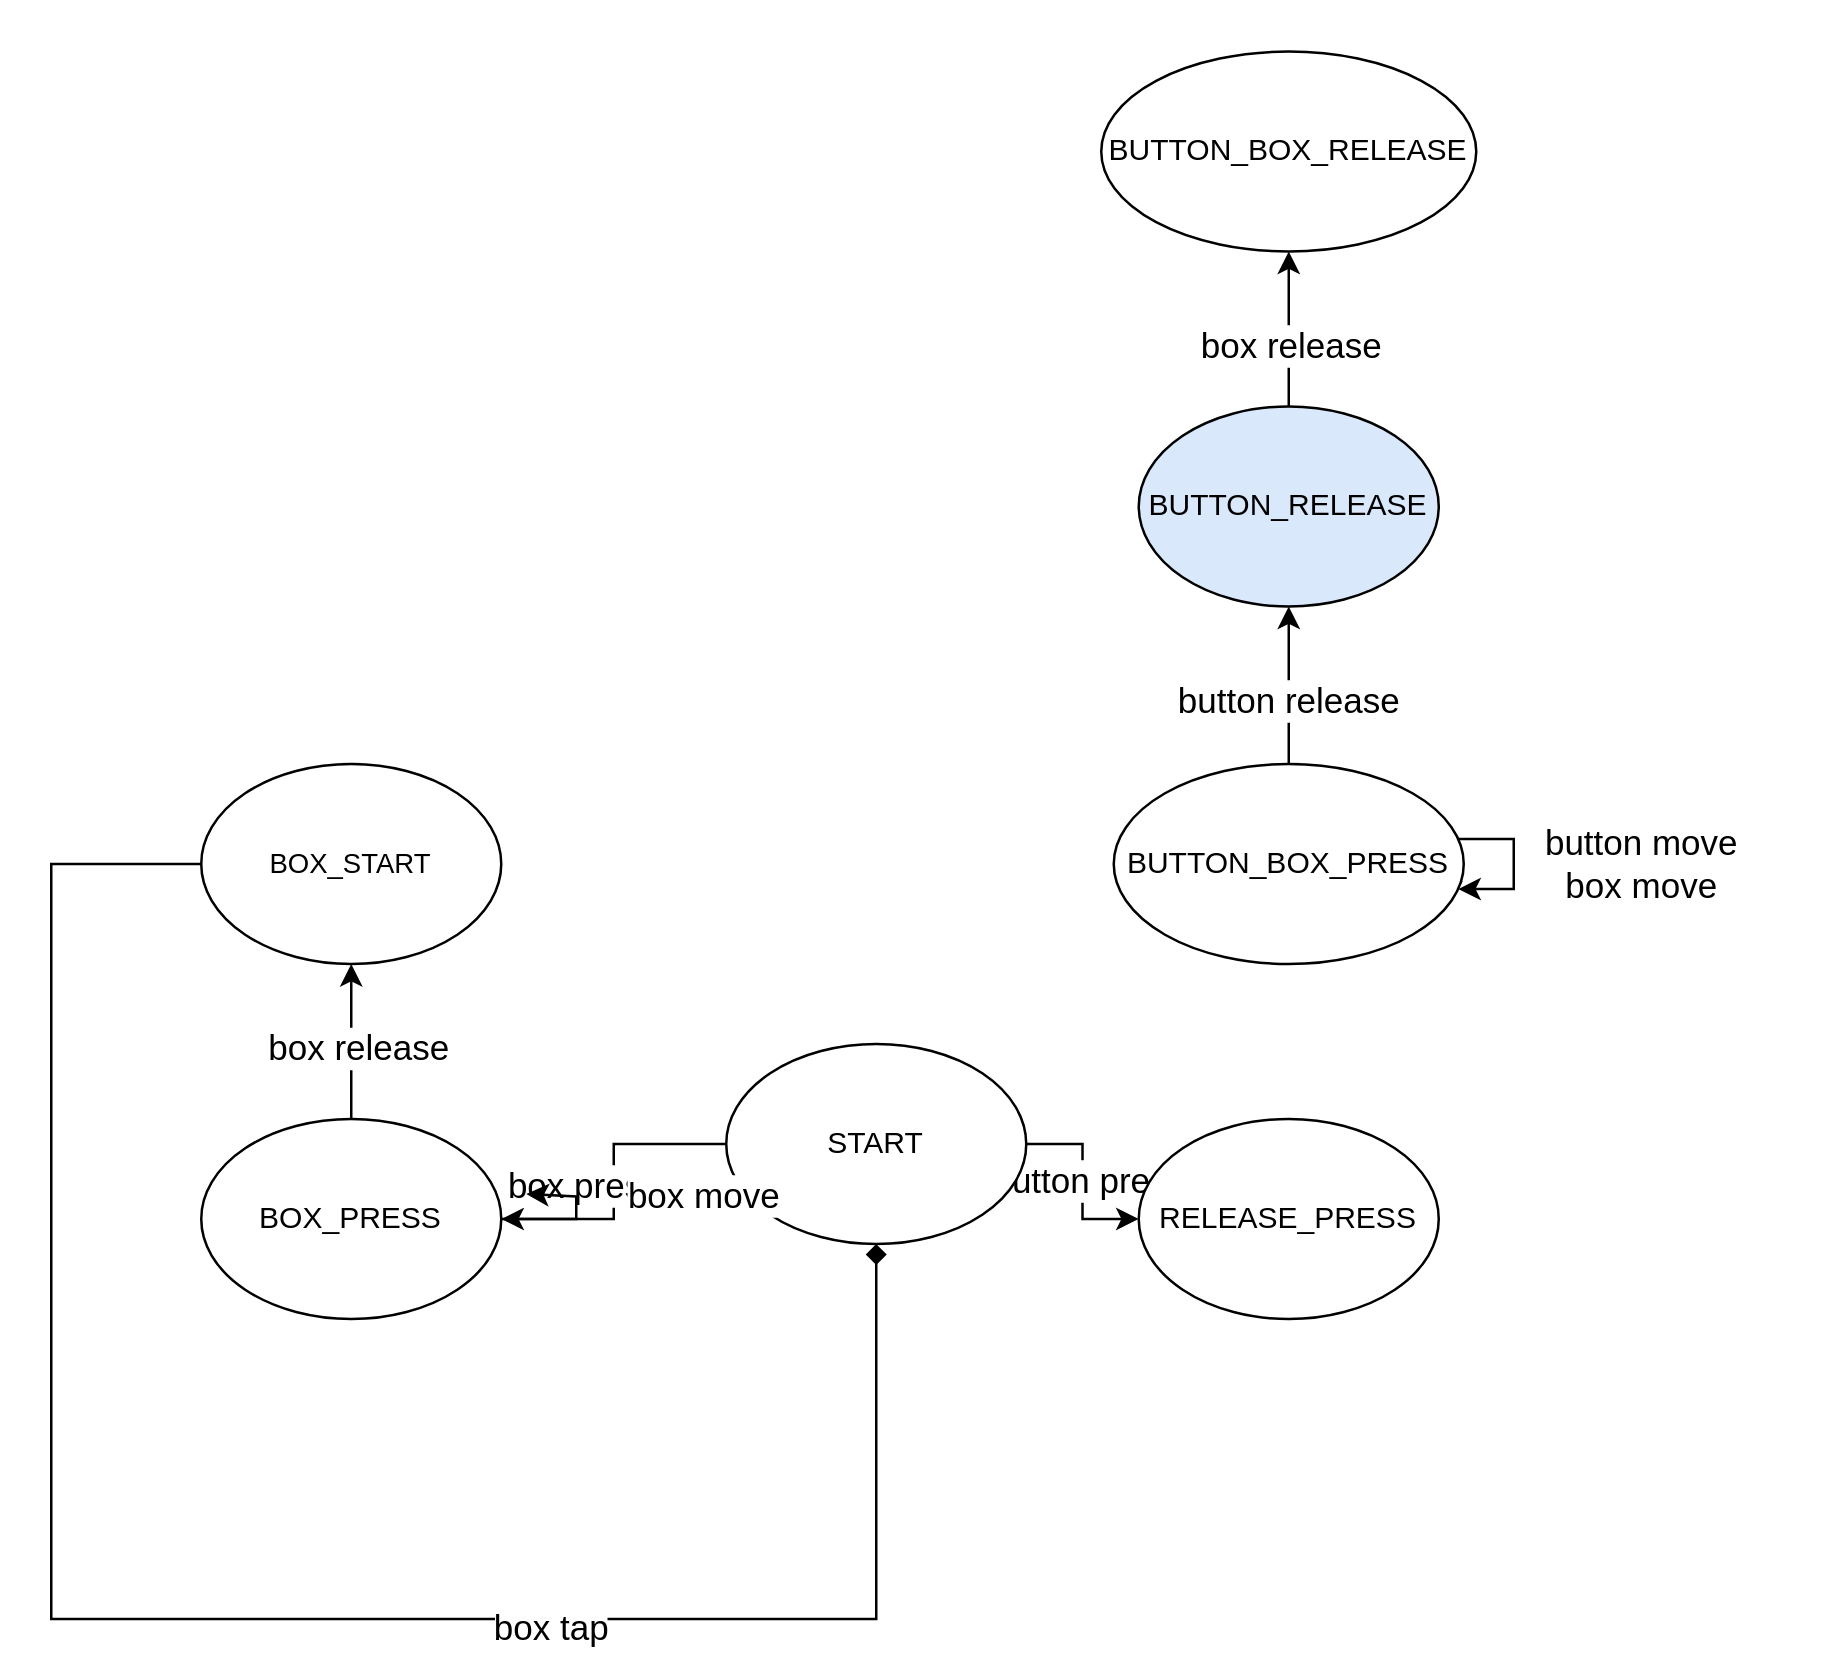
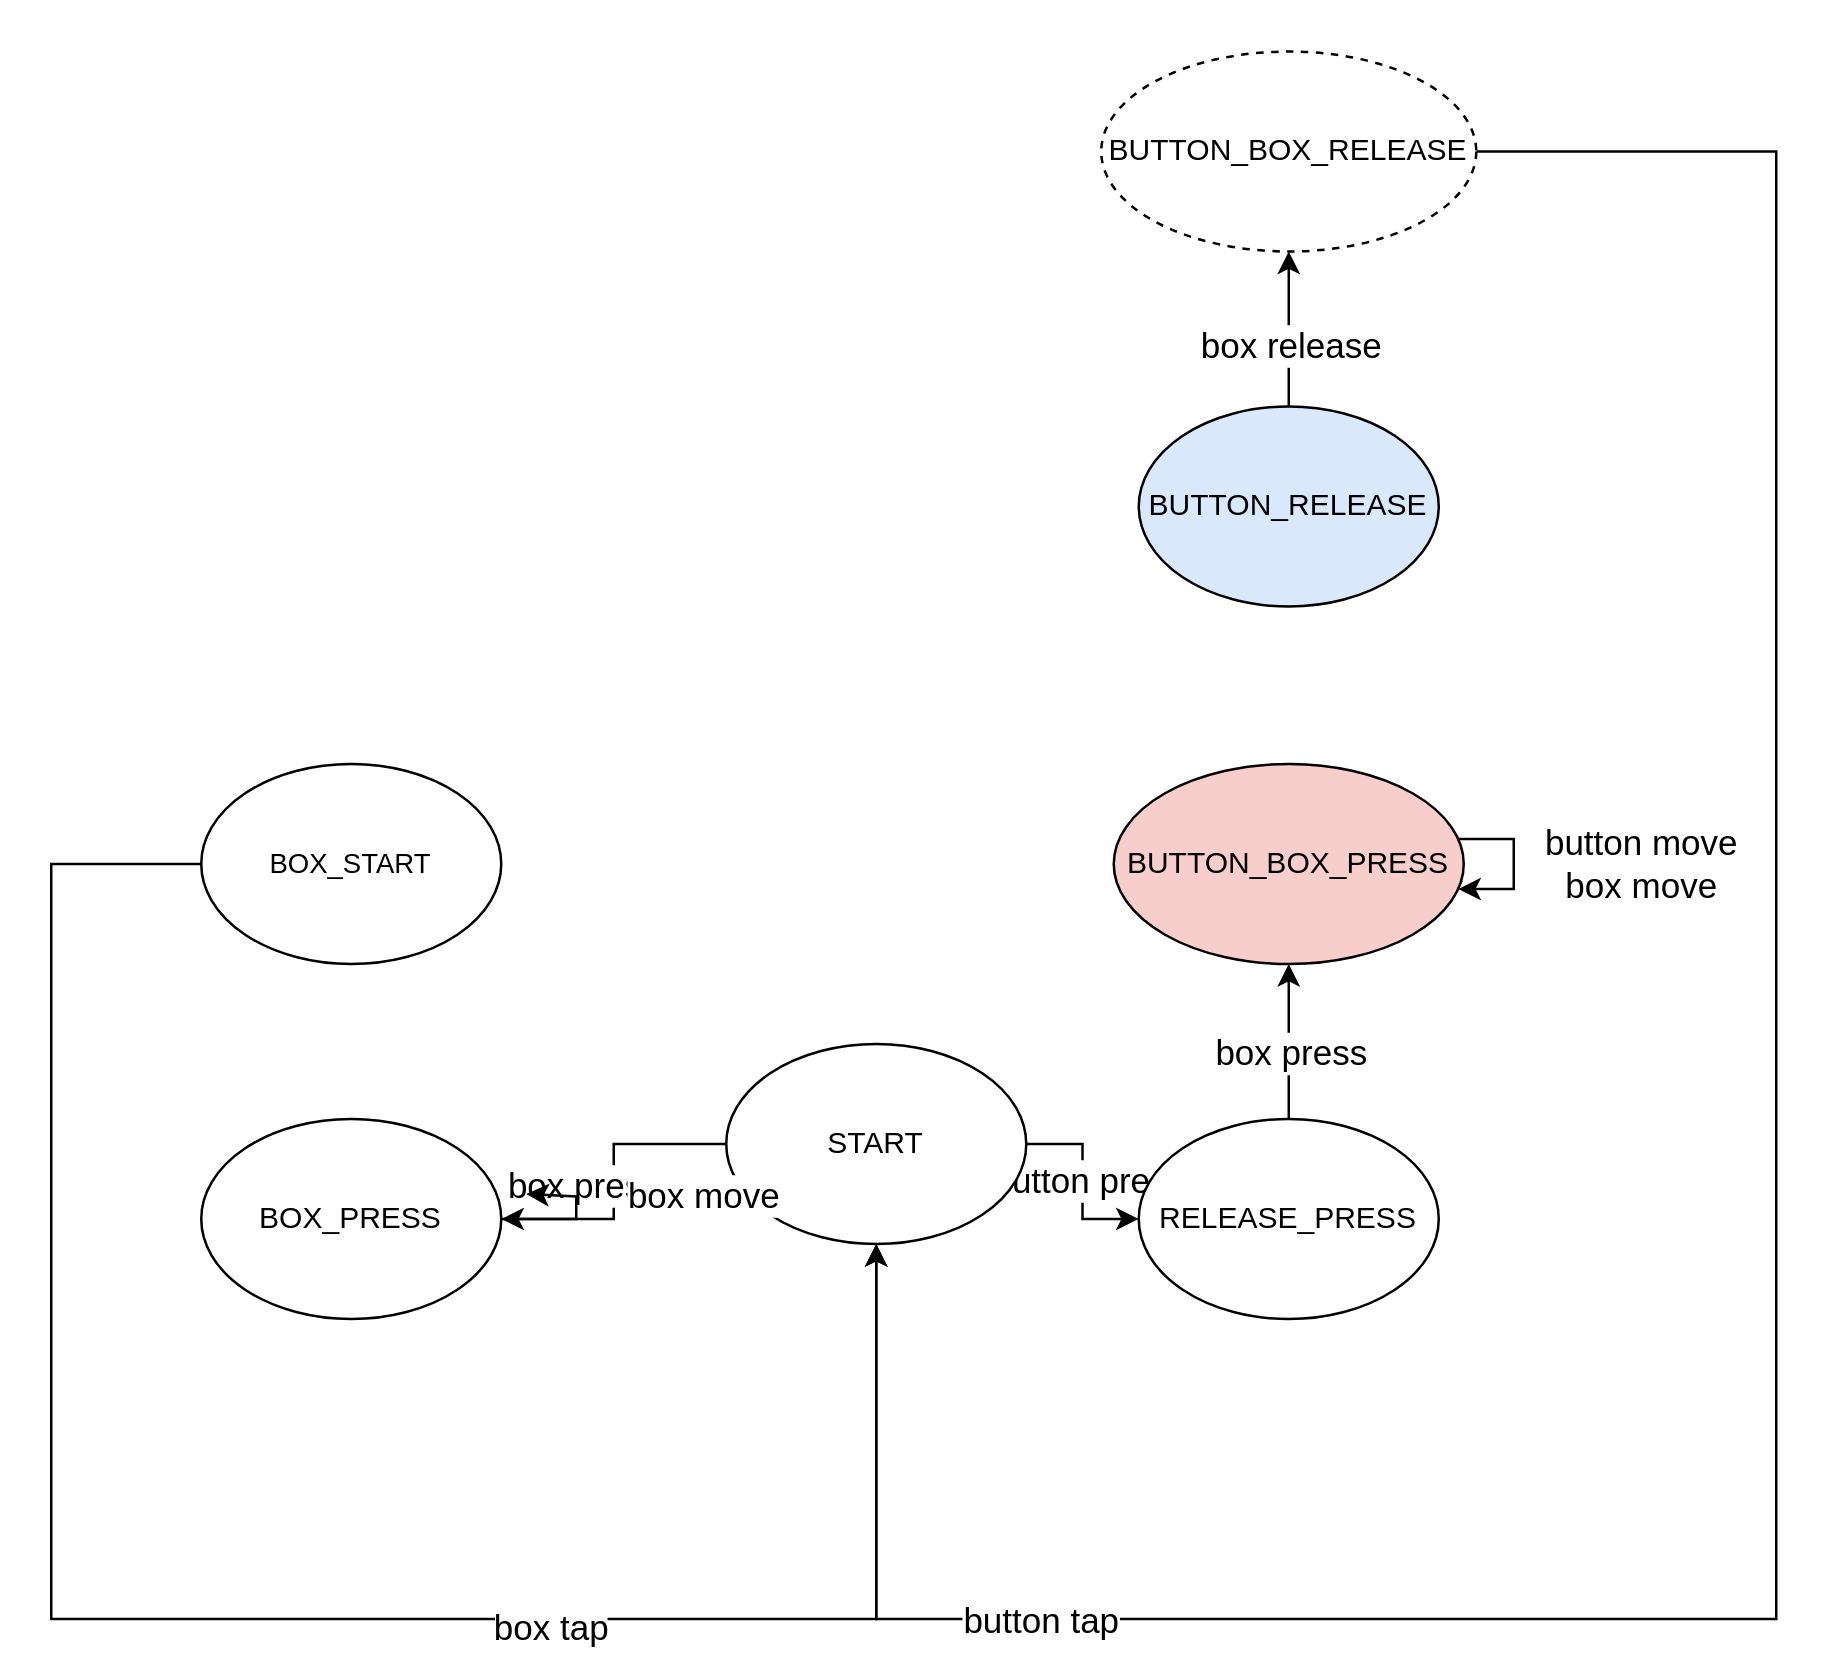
node "BUTTON_BOX_RELEASE": style solid -> dashed
edge "BUTTON_BOX_PRESS" -> "BUTTON_RELEASE": removed, label "button release"
node "BUTTON_BOX_PRESS": fillcolor #ffffff -> #f8cecc
edge "BOX_PRESS" -> "BOX_START": removed, label "box release"
edge "RELEASE_PRESS" -> "BUTTON_BOX_PRESS": added, label "box press"
edge "BUTTON_BOX_RELEASE" -> "START": added, label "button tap"
edge "BOX_START" -> "START": arrowhead diamond -> classic
